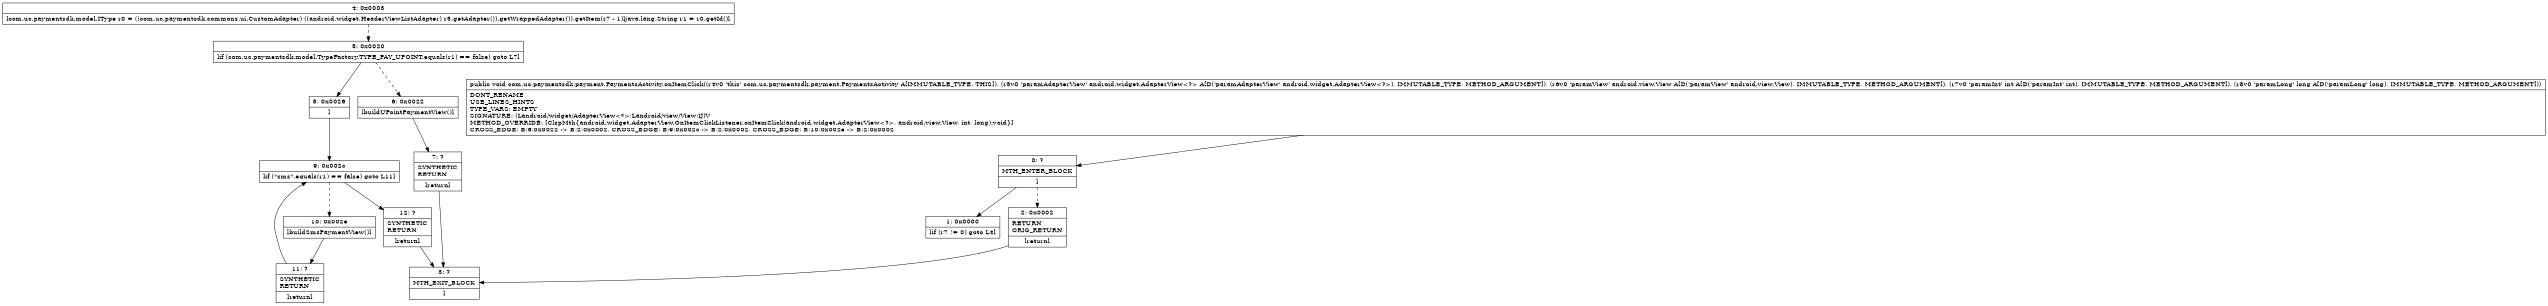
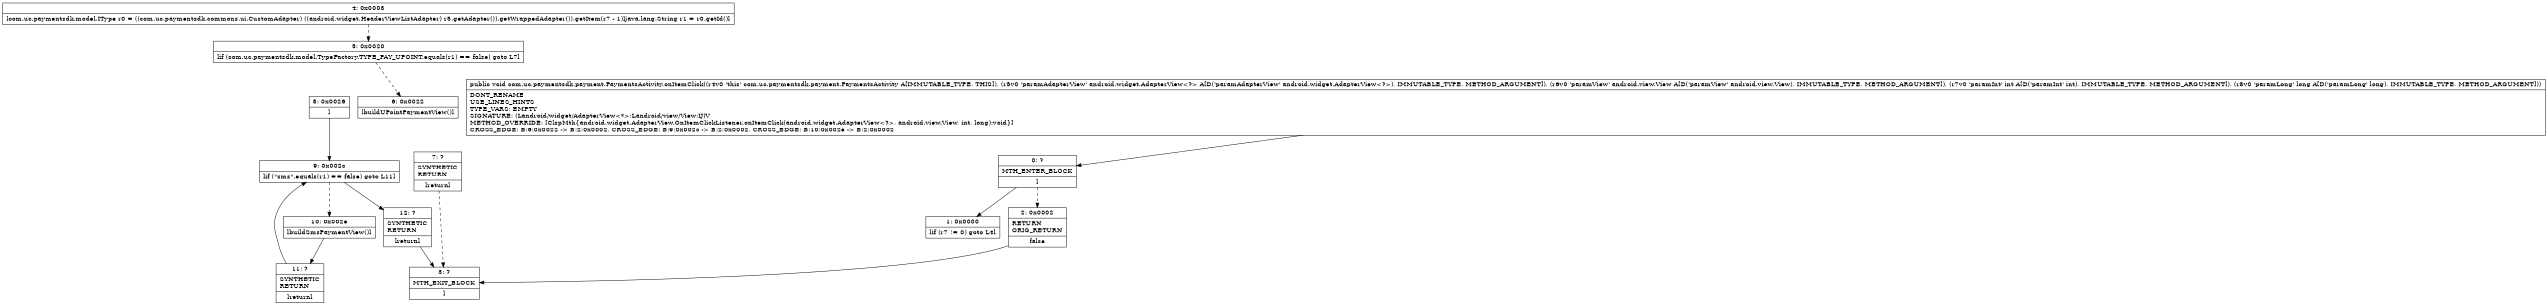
edge "5: 0x0020" -> "8: 0x0026": removed
edge "6: 0x0022" -> "7: ?": removed
edge "7: ?" -> "3: ?": style solid -> dashed
node "2: 0x0002": text "lreturnl" -> "false"
